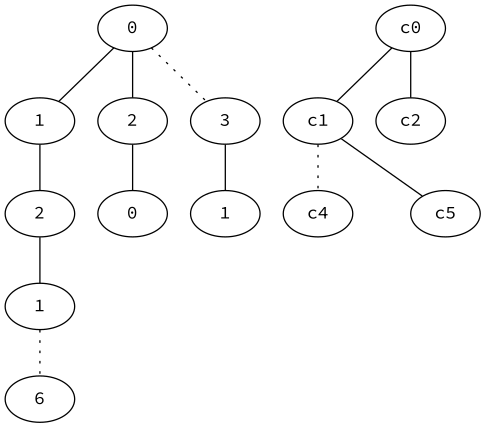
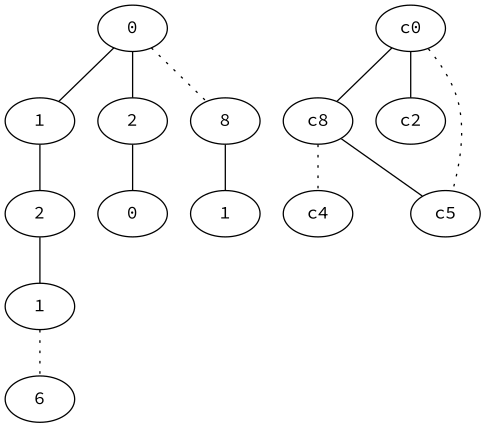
edge "c0" -- "c5": added
node "3": label "3" -> "8"
node "c1": label "c1" -> "c8"
